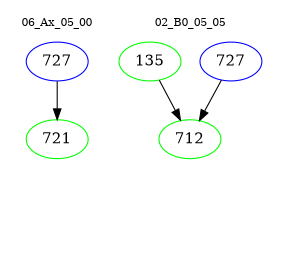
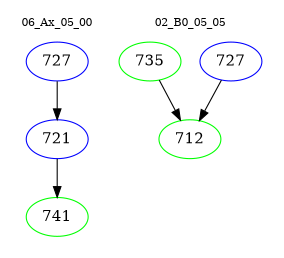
node "135": label "135" -> "735"
node "721": color green -> blue
node "741": added
